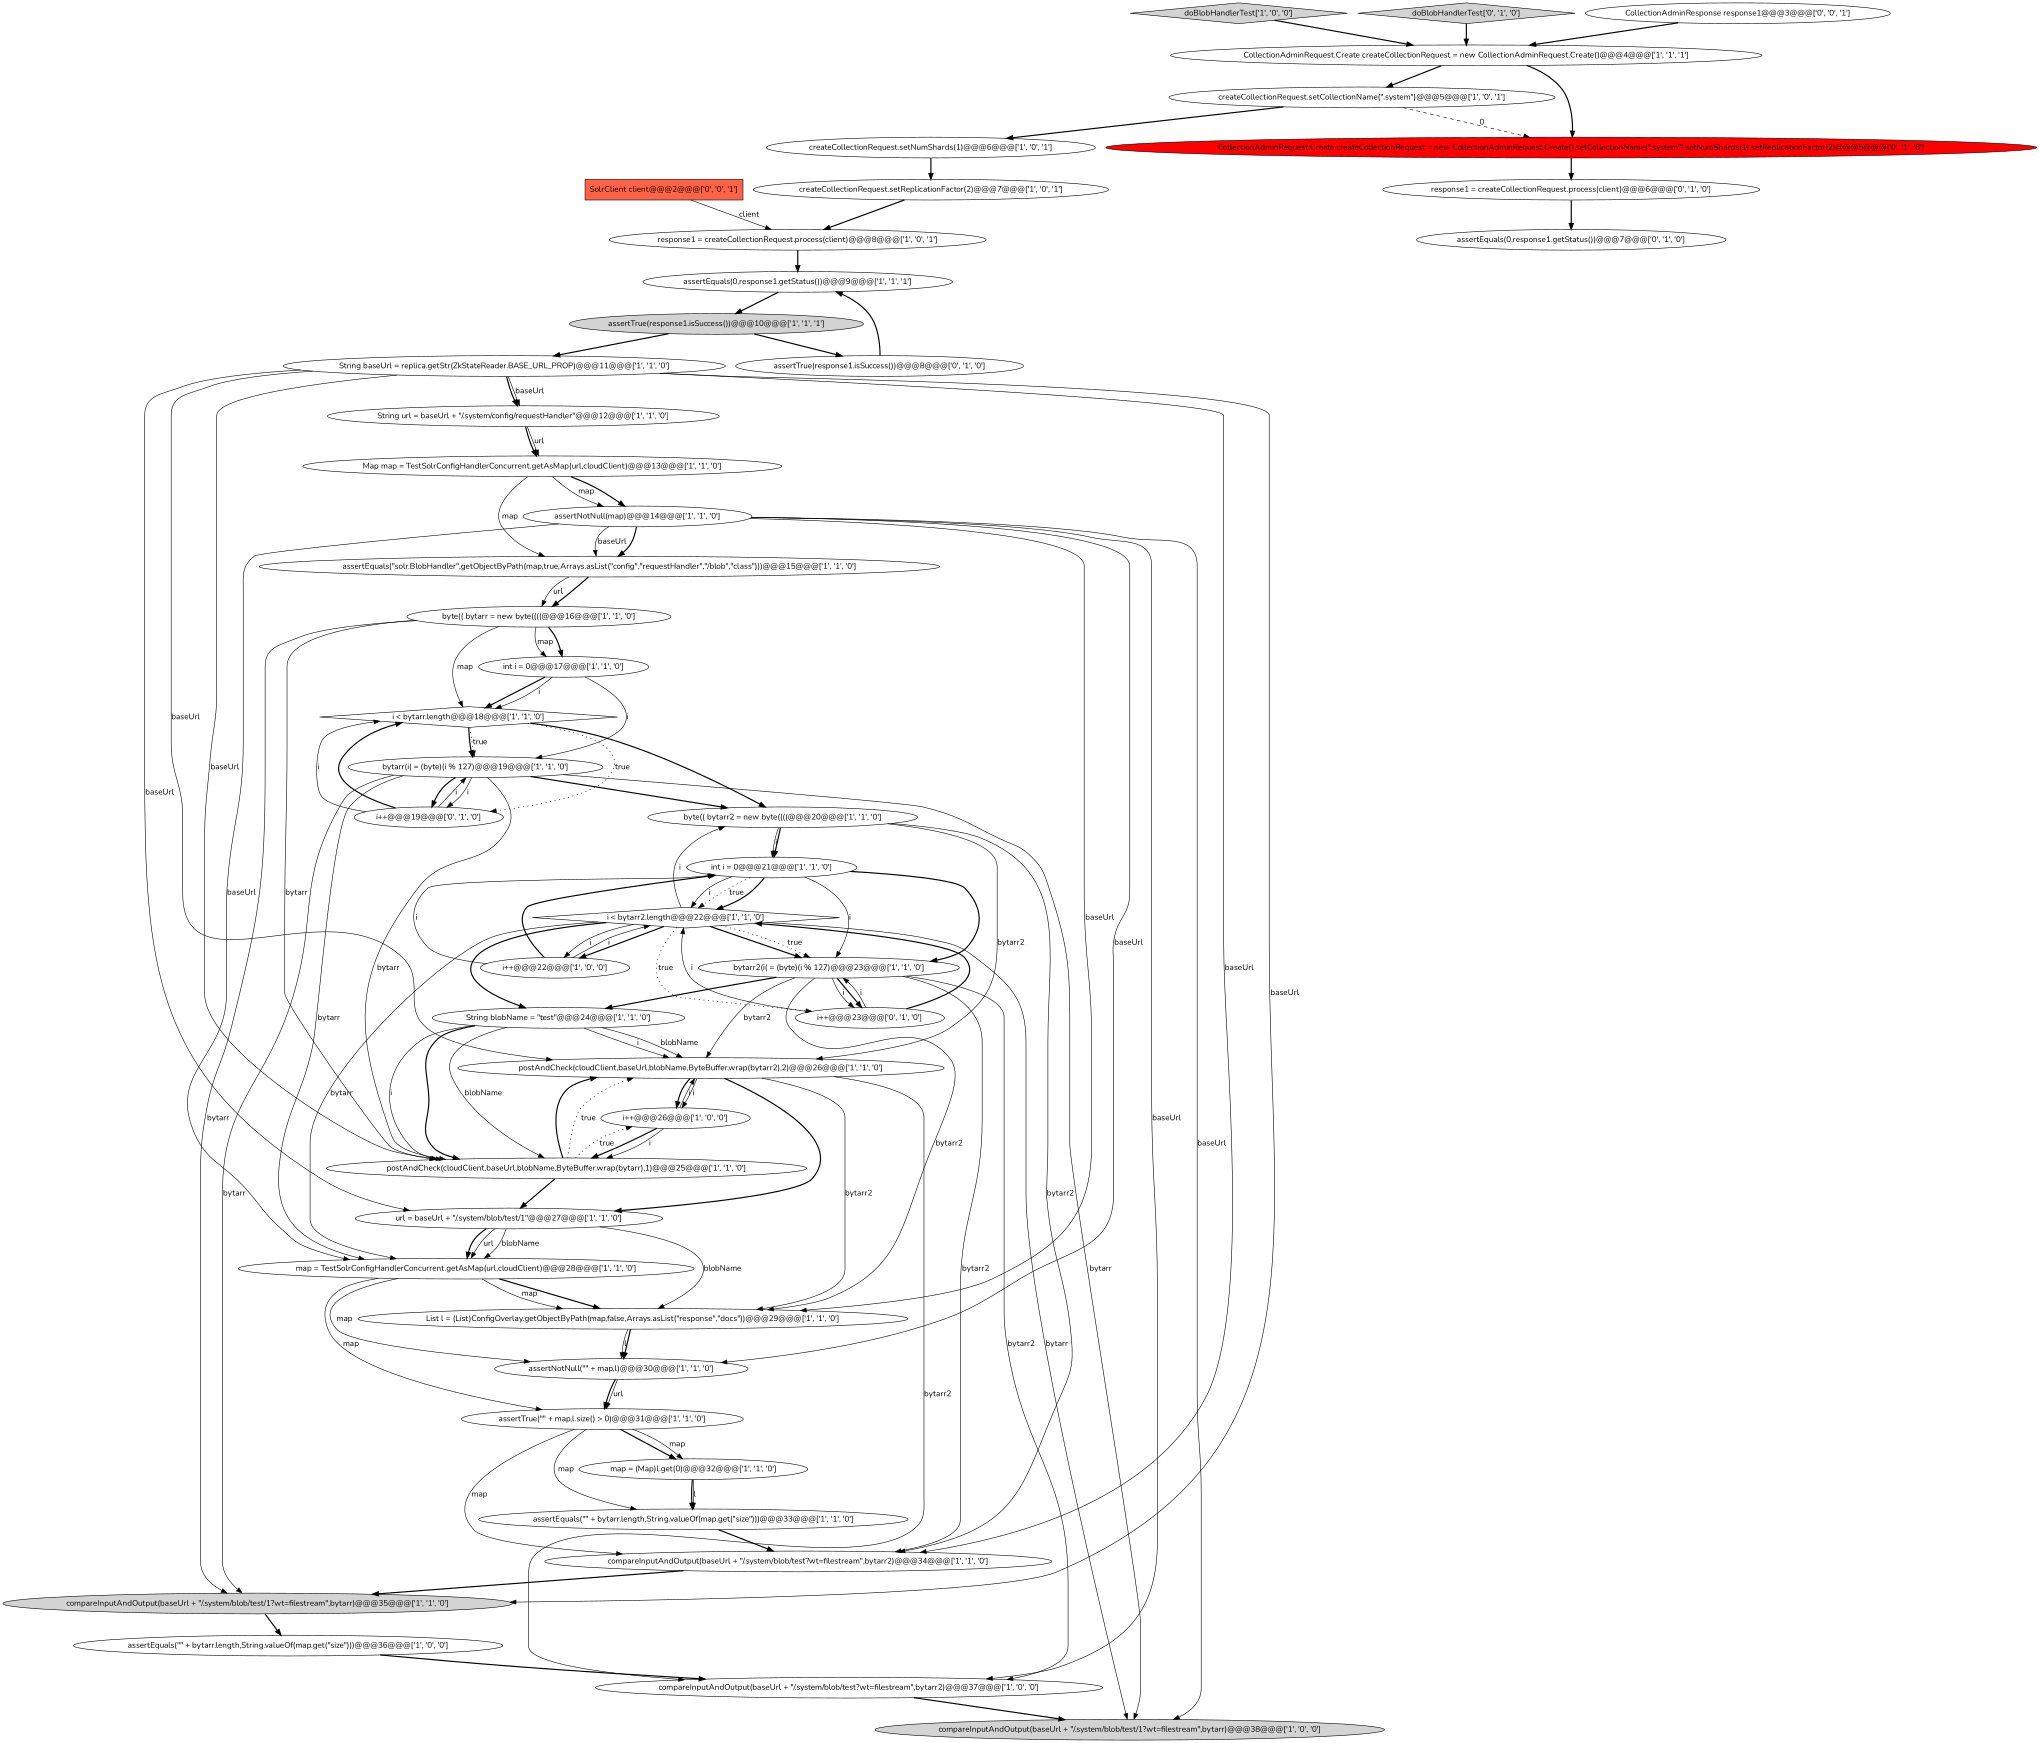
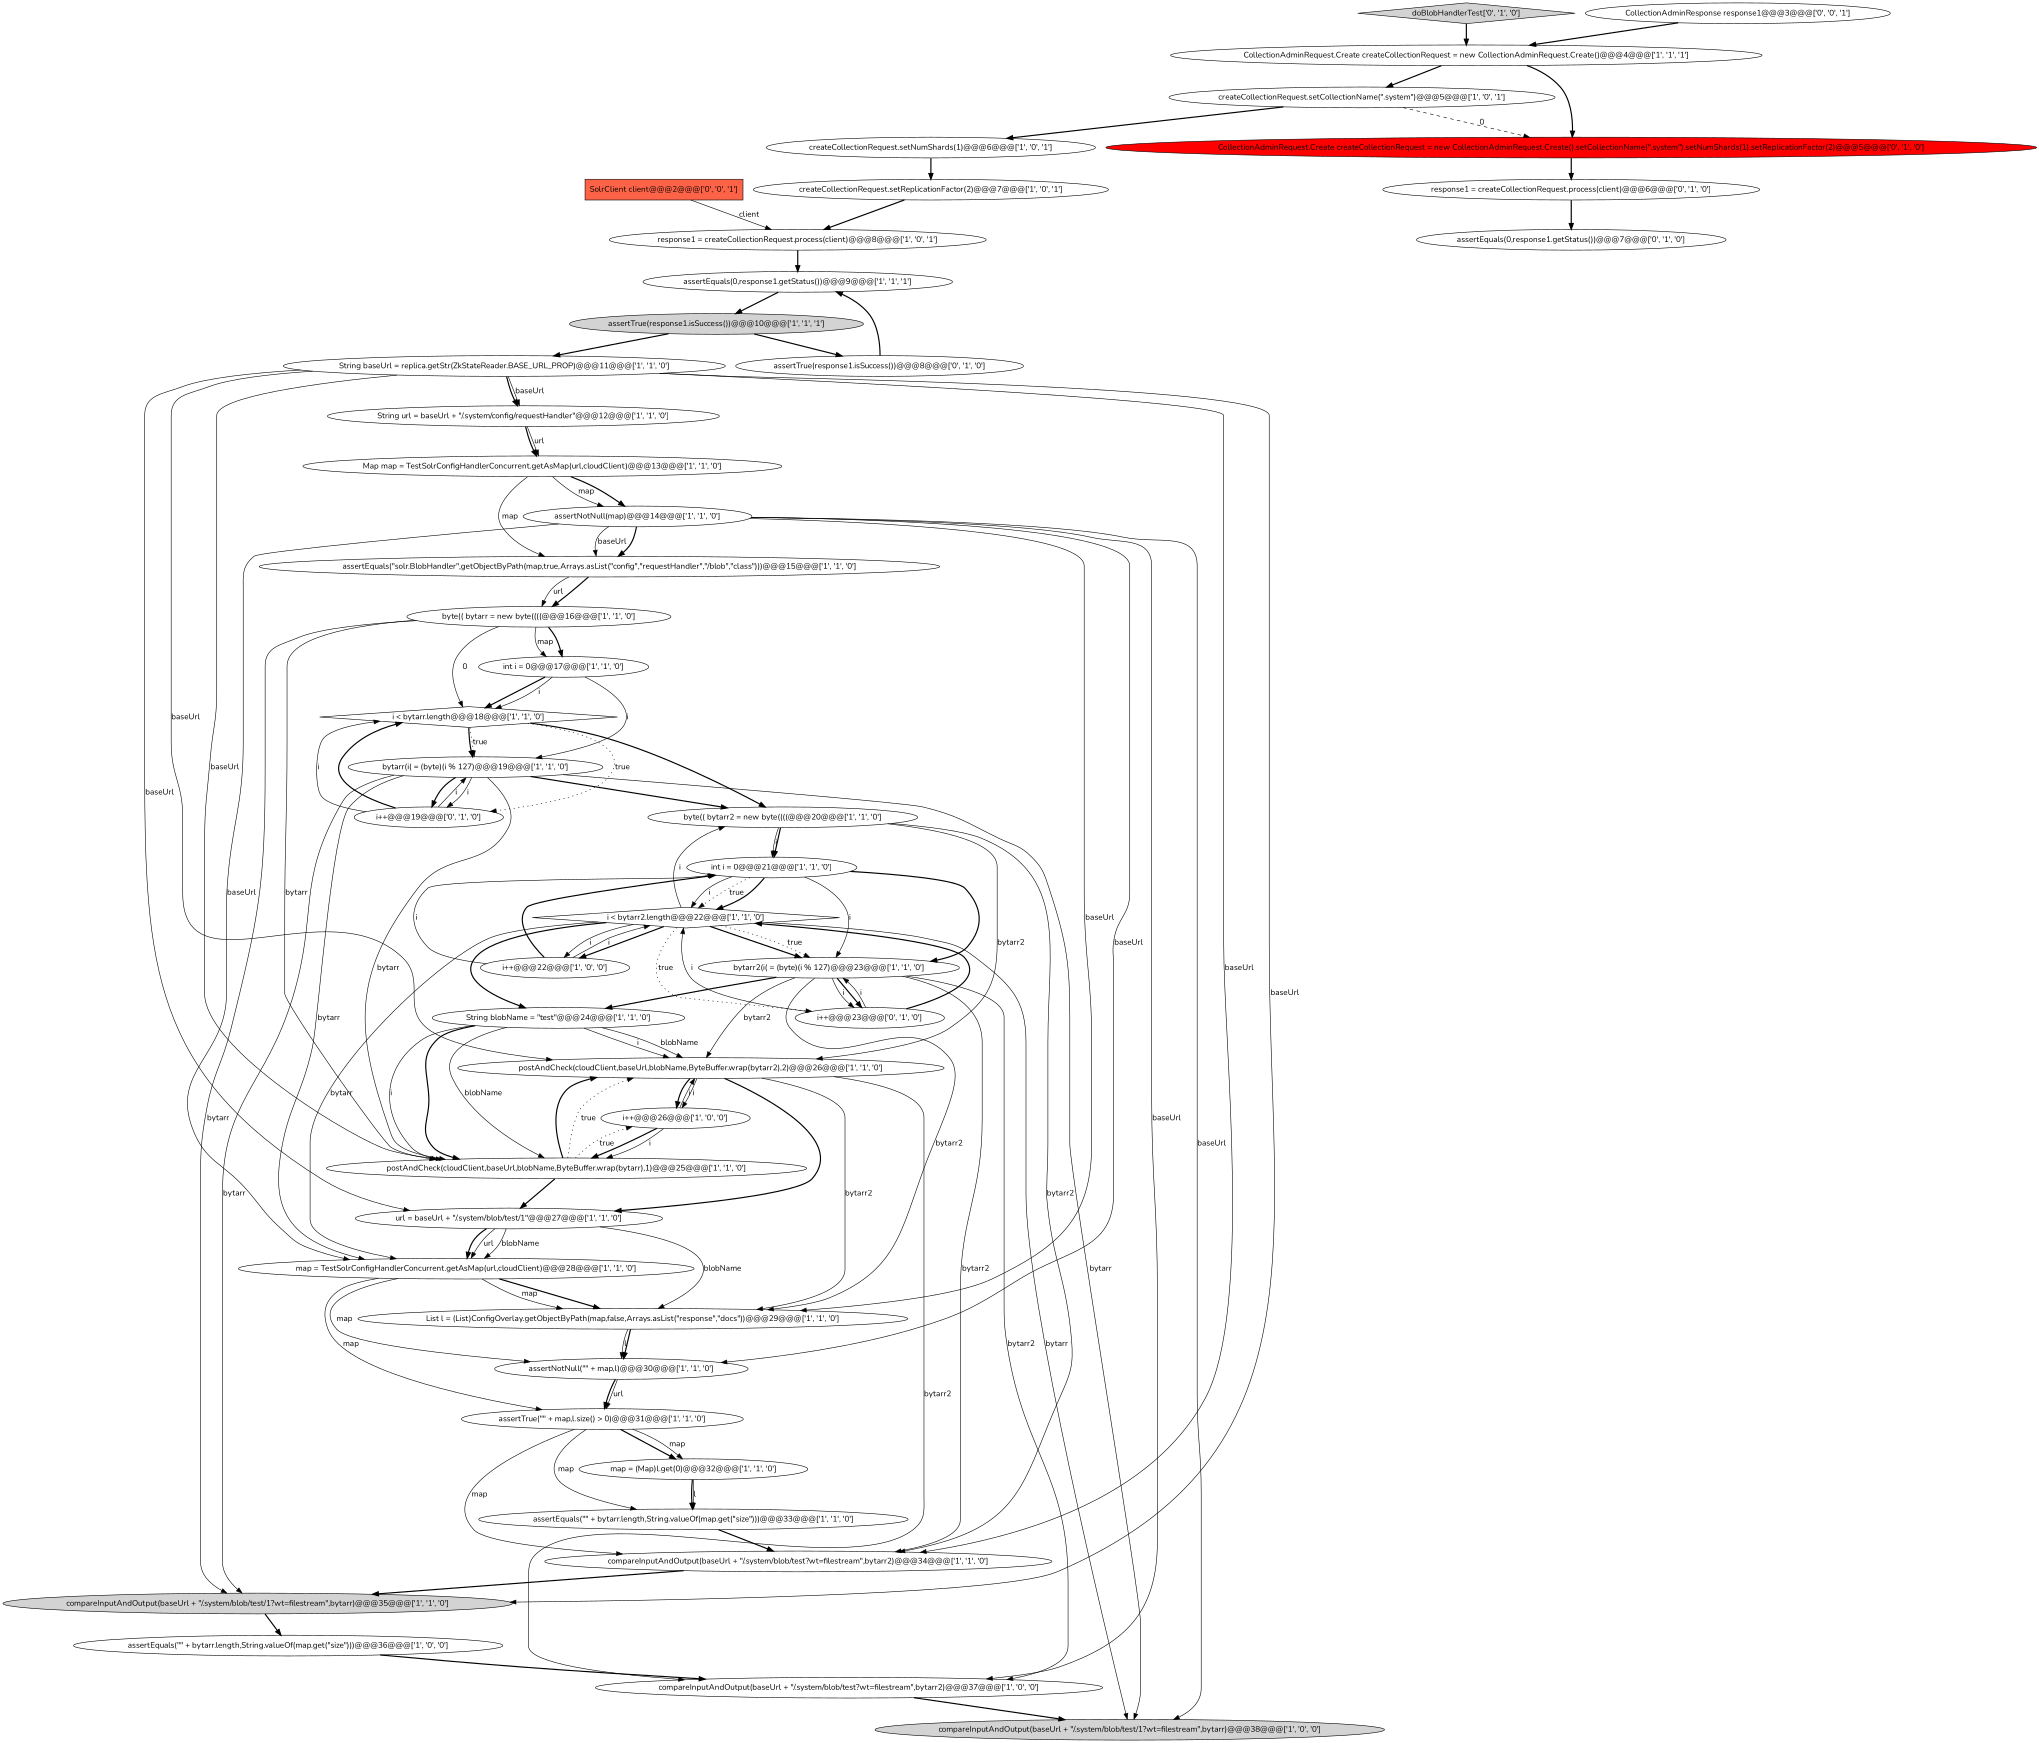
node "doBlobHandlerTest['1', '0', '0']": removed
edge "byte(( bytarr = new byte((((@@@16@@@['1', '1', '0']" -> "i < bytarr.length@@@18@@@['1', '1', '0']": label "map" -> "0"
